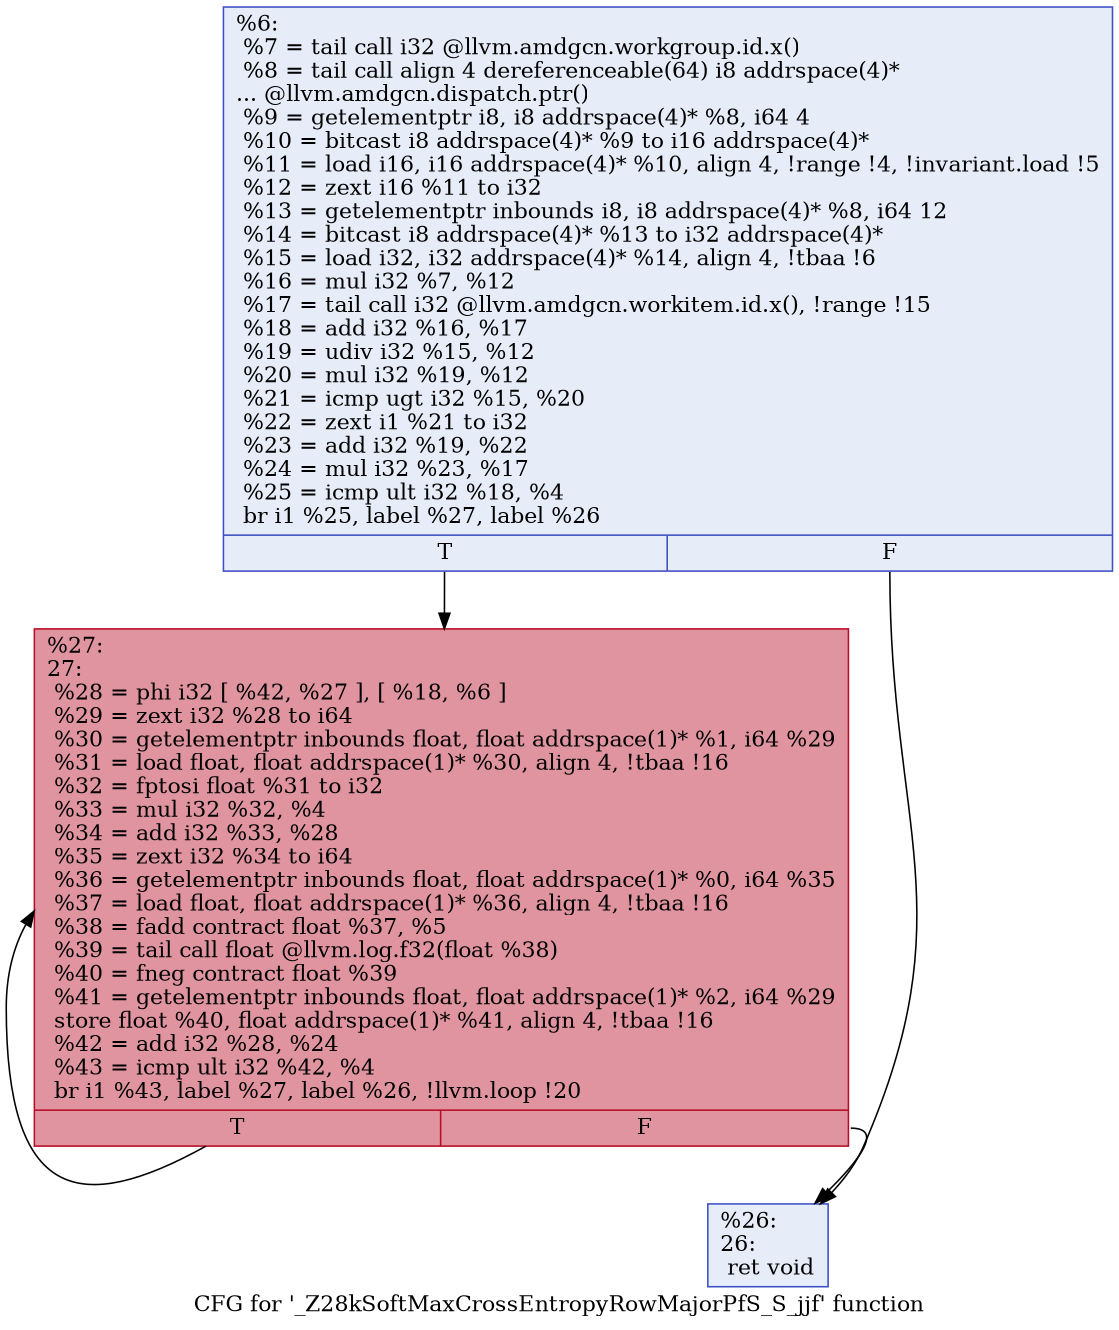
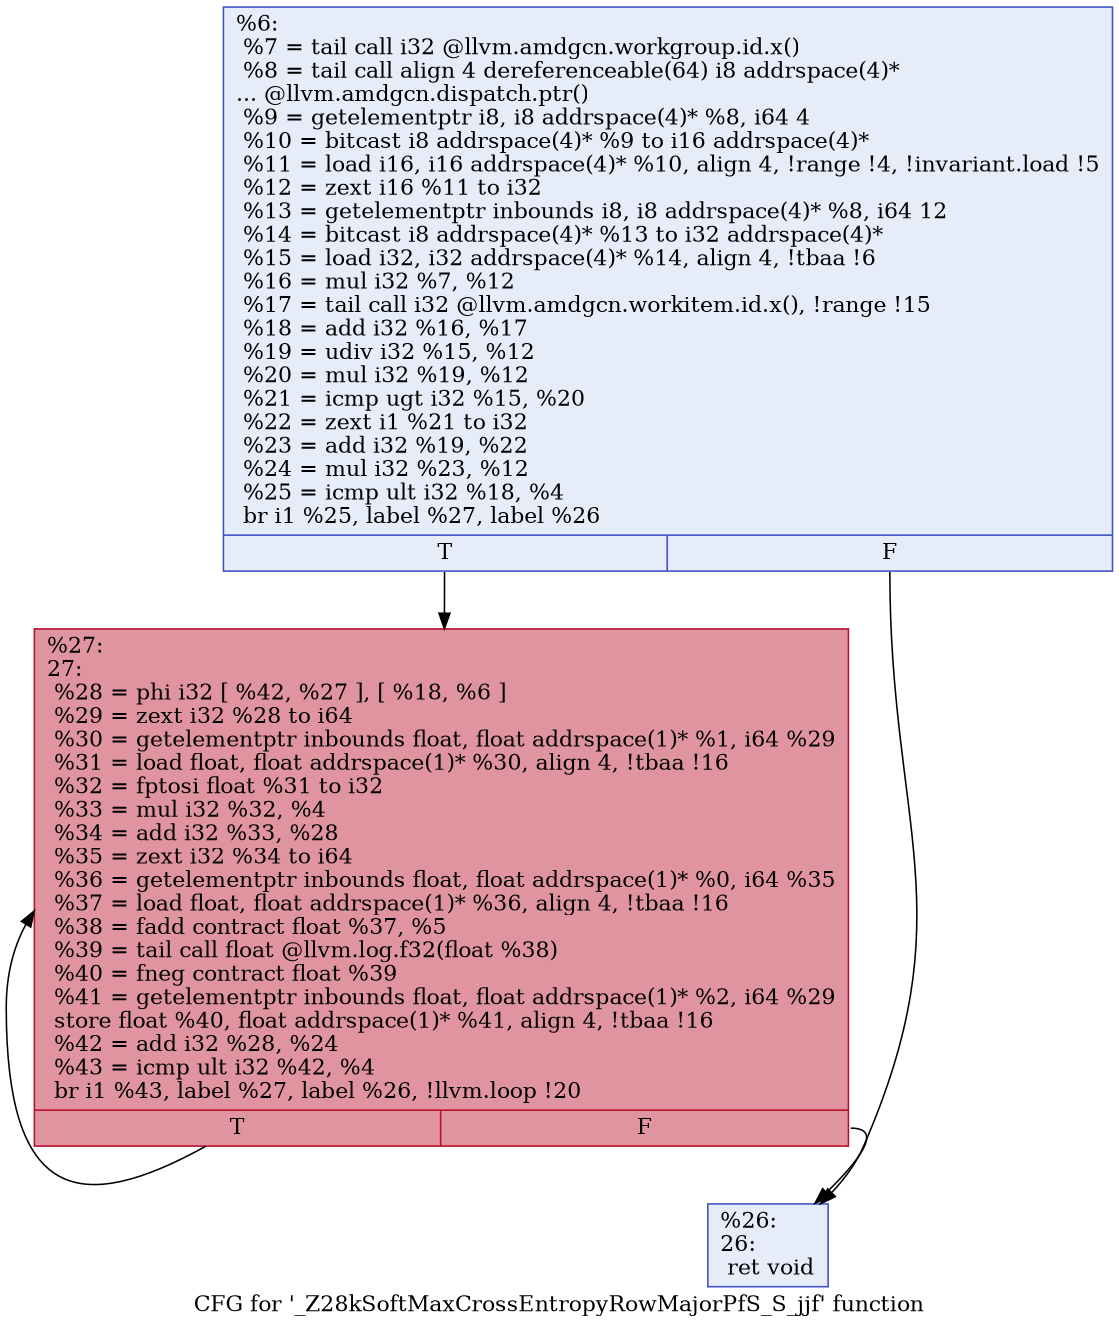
node "%6:": text "%24 = mul i32 %23, %17" -> "%24 = mul i32 %23, %12"
